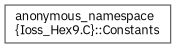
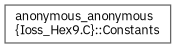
node "anonymous_namespace {Ioss_Hex9.C}::Constants": label "anonymous_namespace {Ioss_Hex9.C}::Constants" -> "anonymous_anonymous {Ioss_Hex9.C}::Constants"
